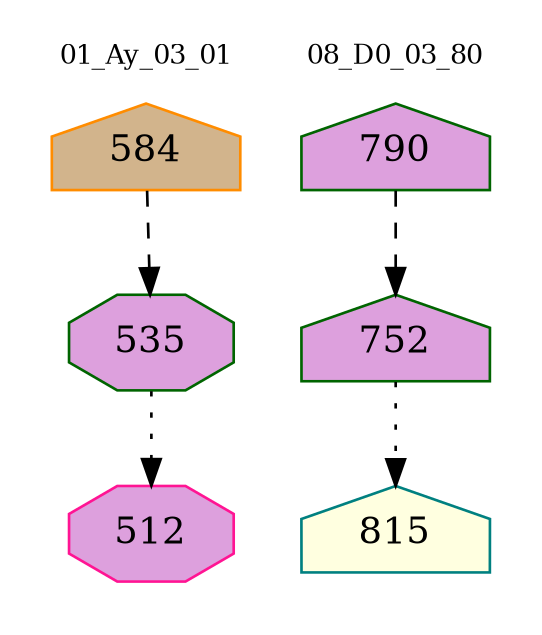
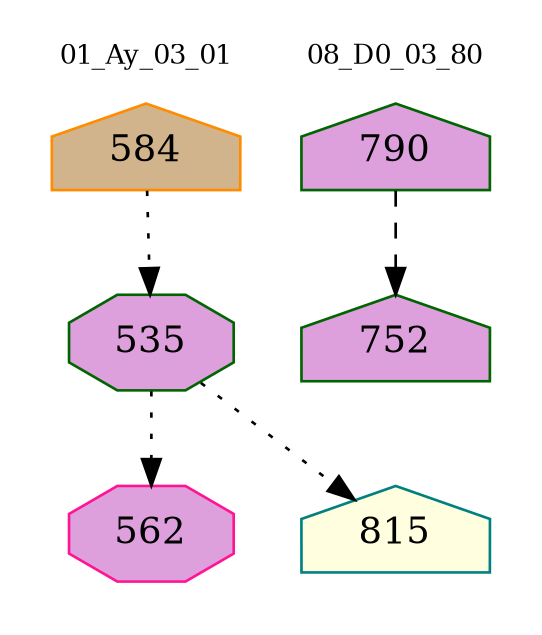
edge "584" -> "535": style dashed -> dotted
edge "752" -> "815": now "535" -> "815"
node "512": label "512" -> "562"
